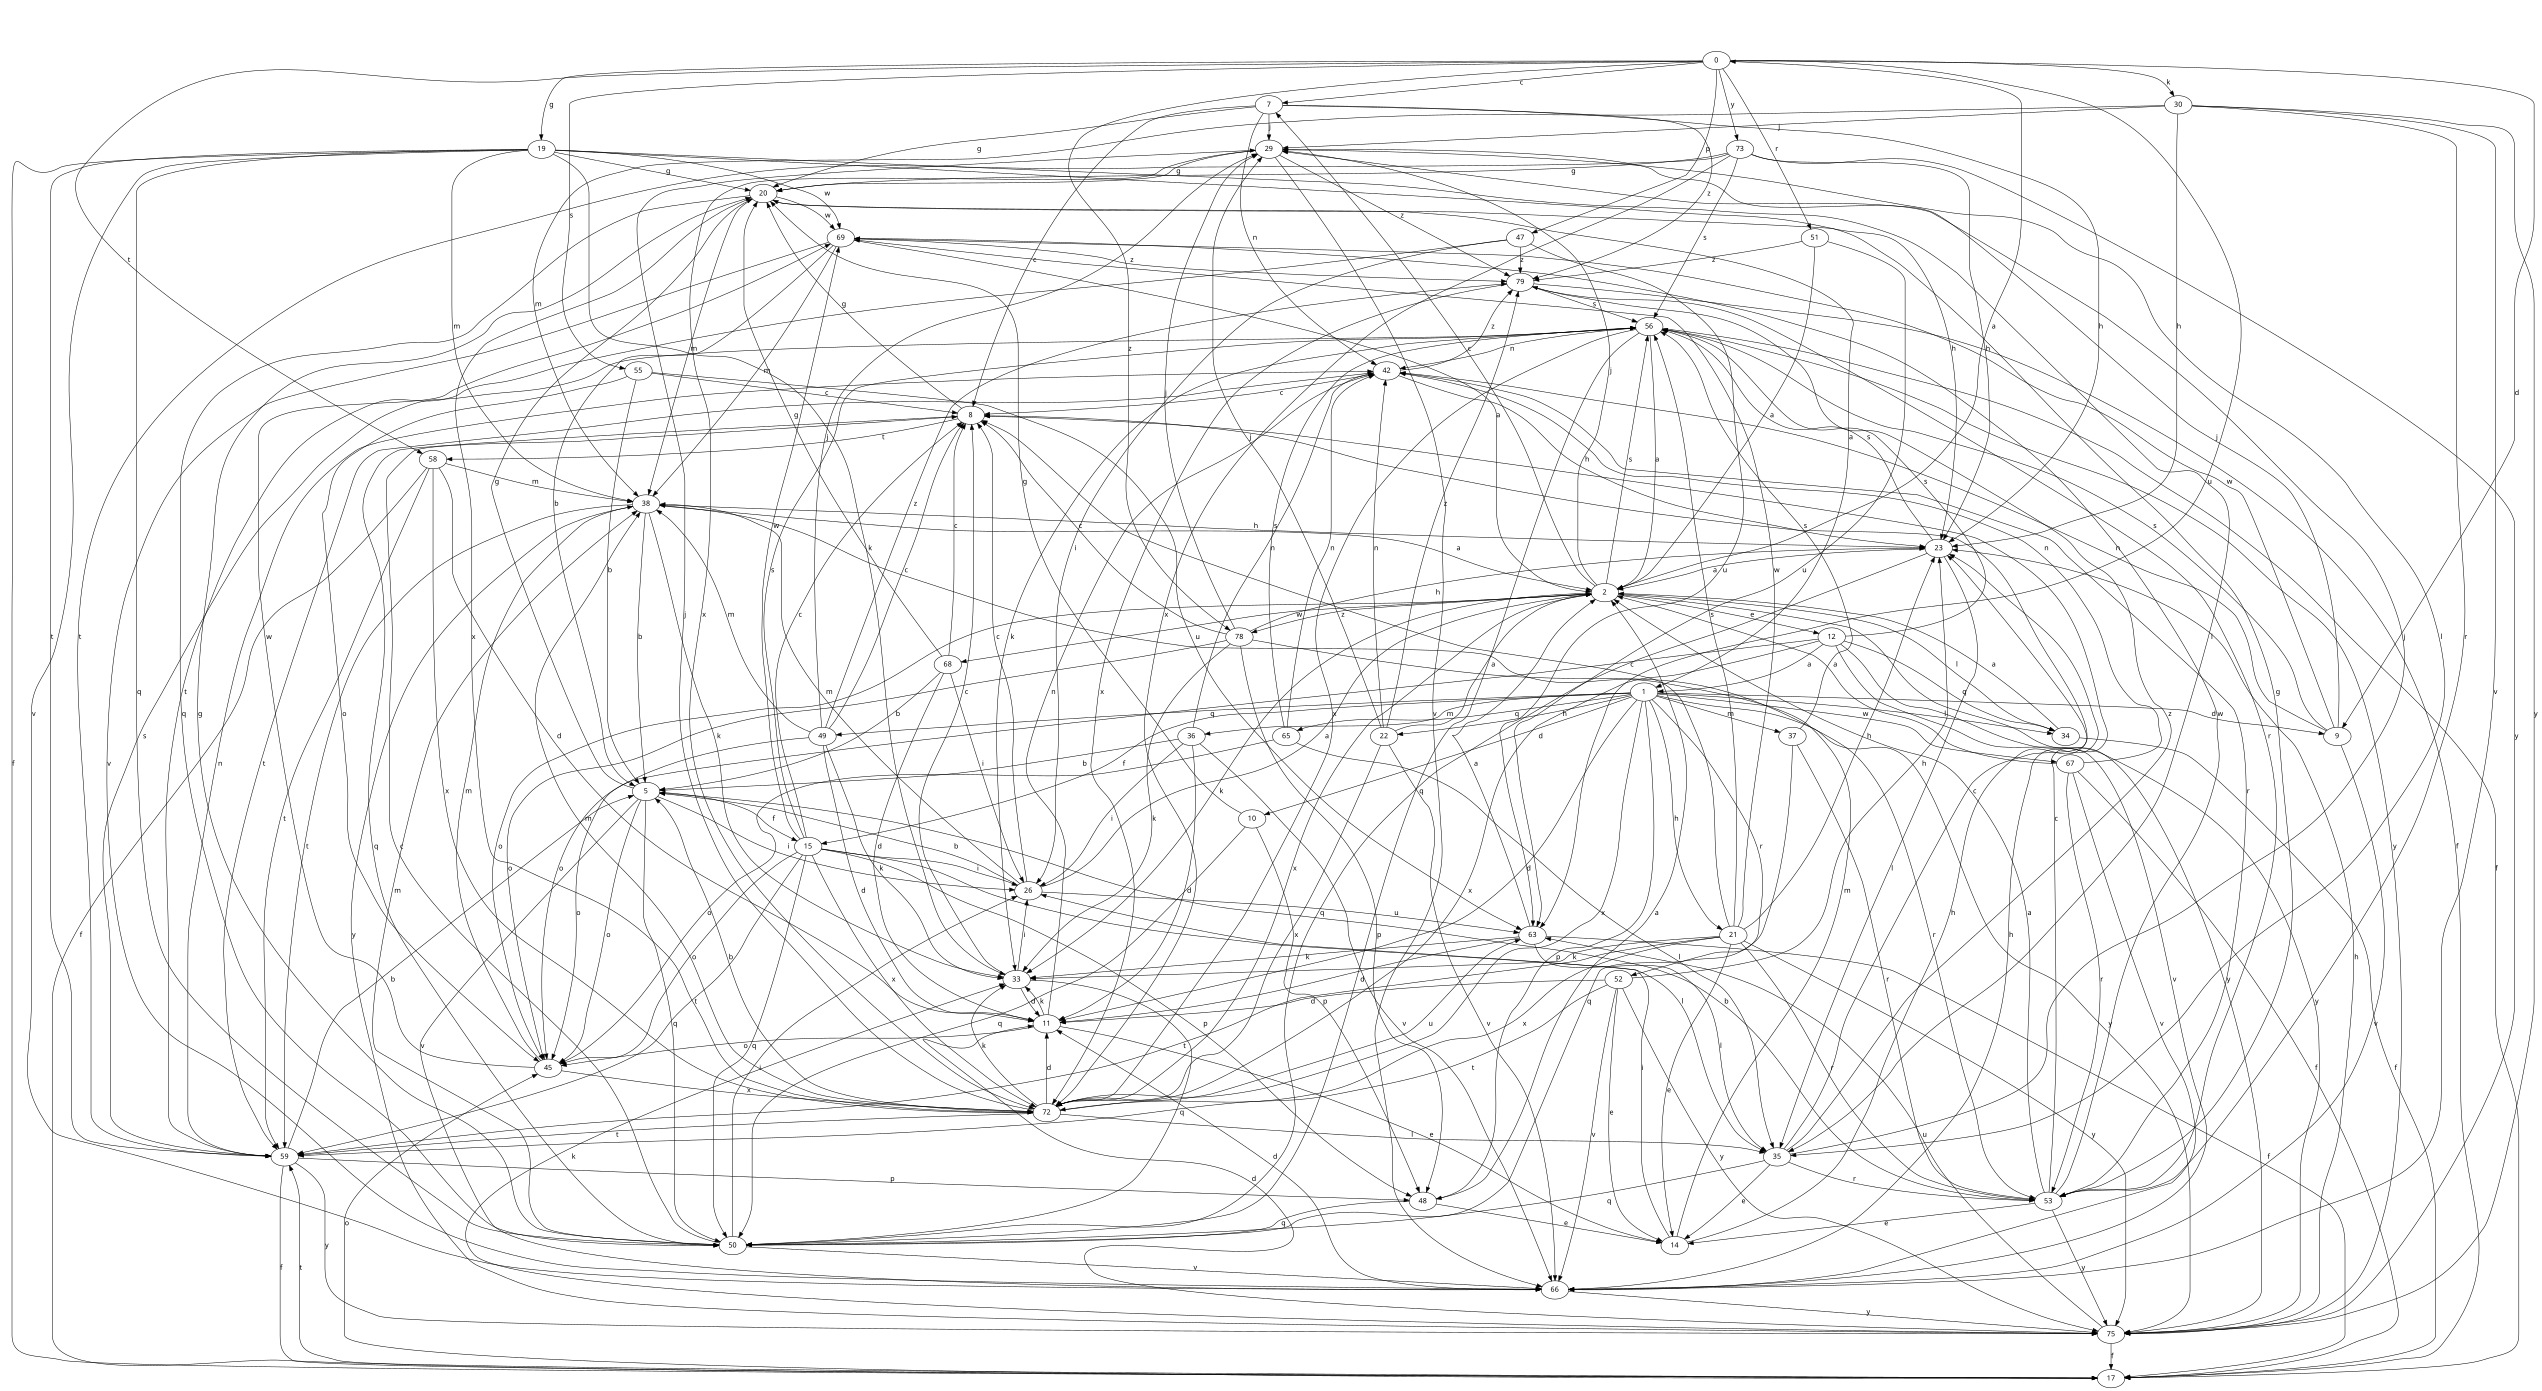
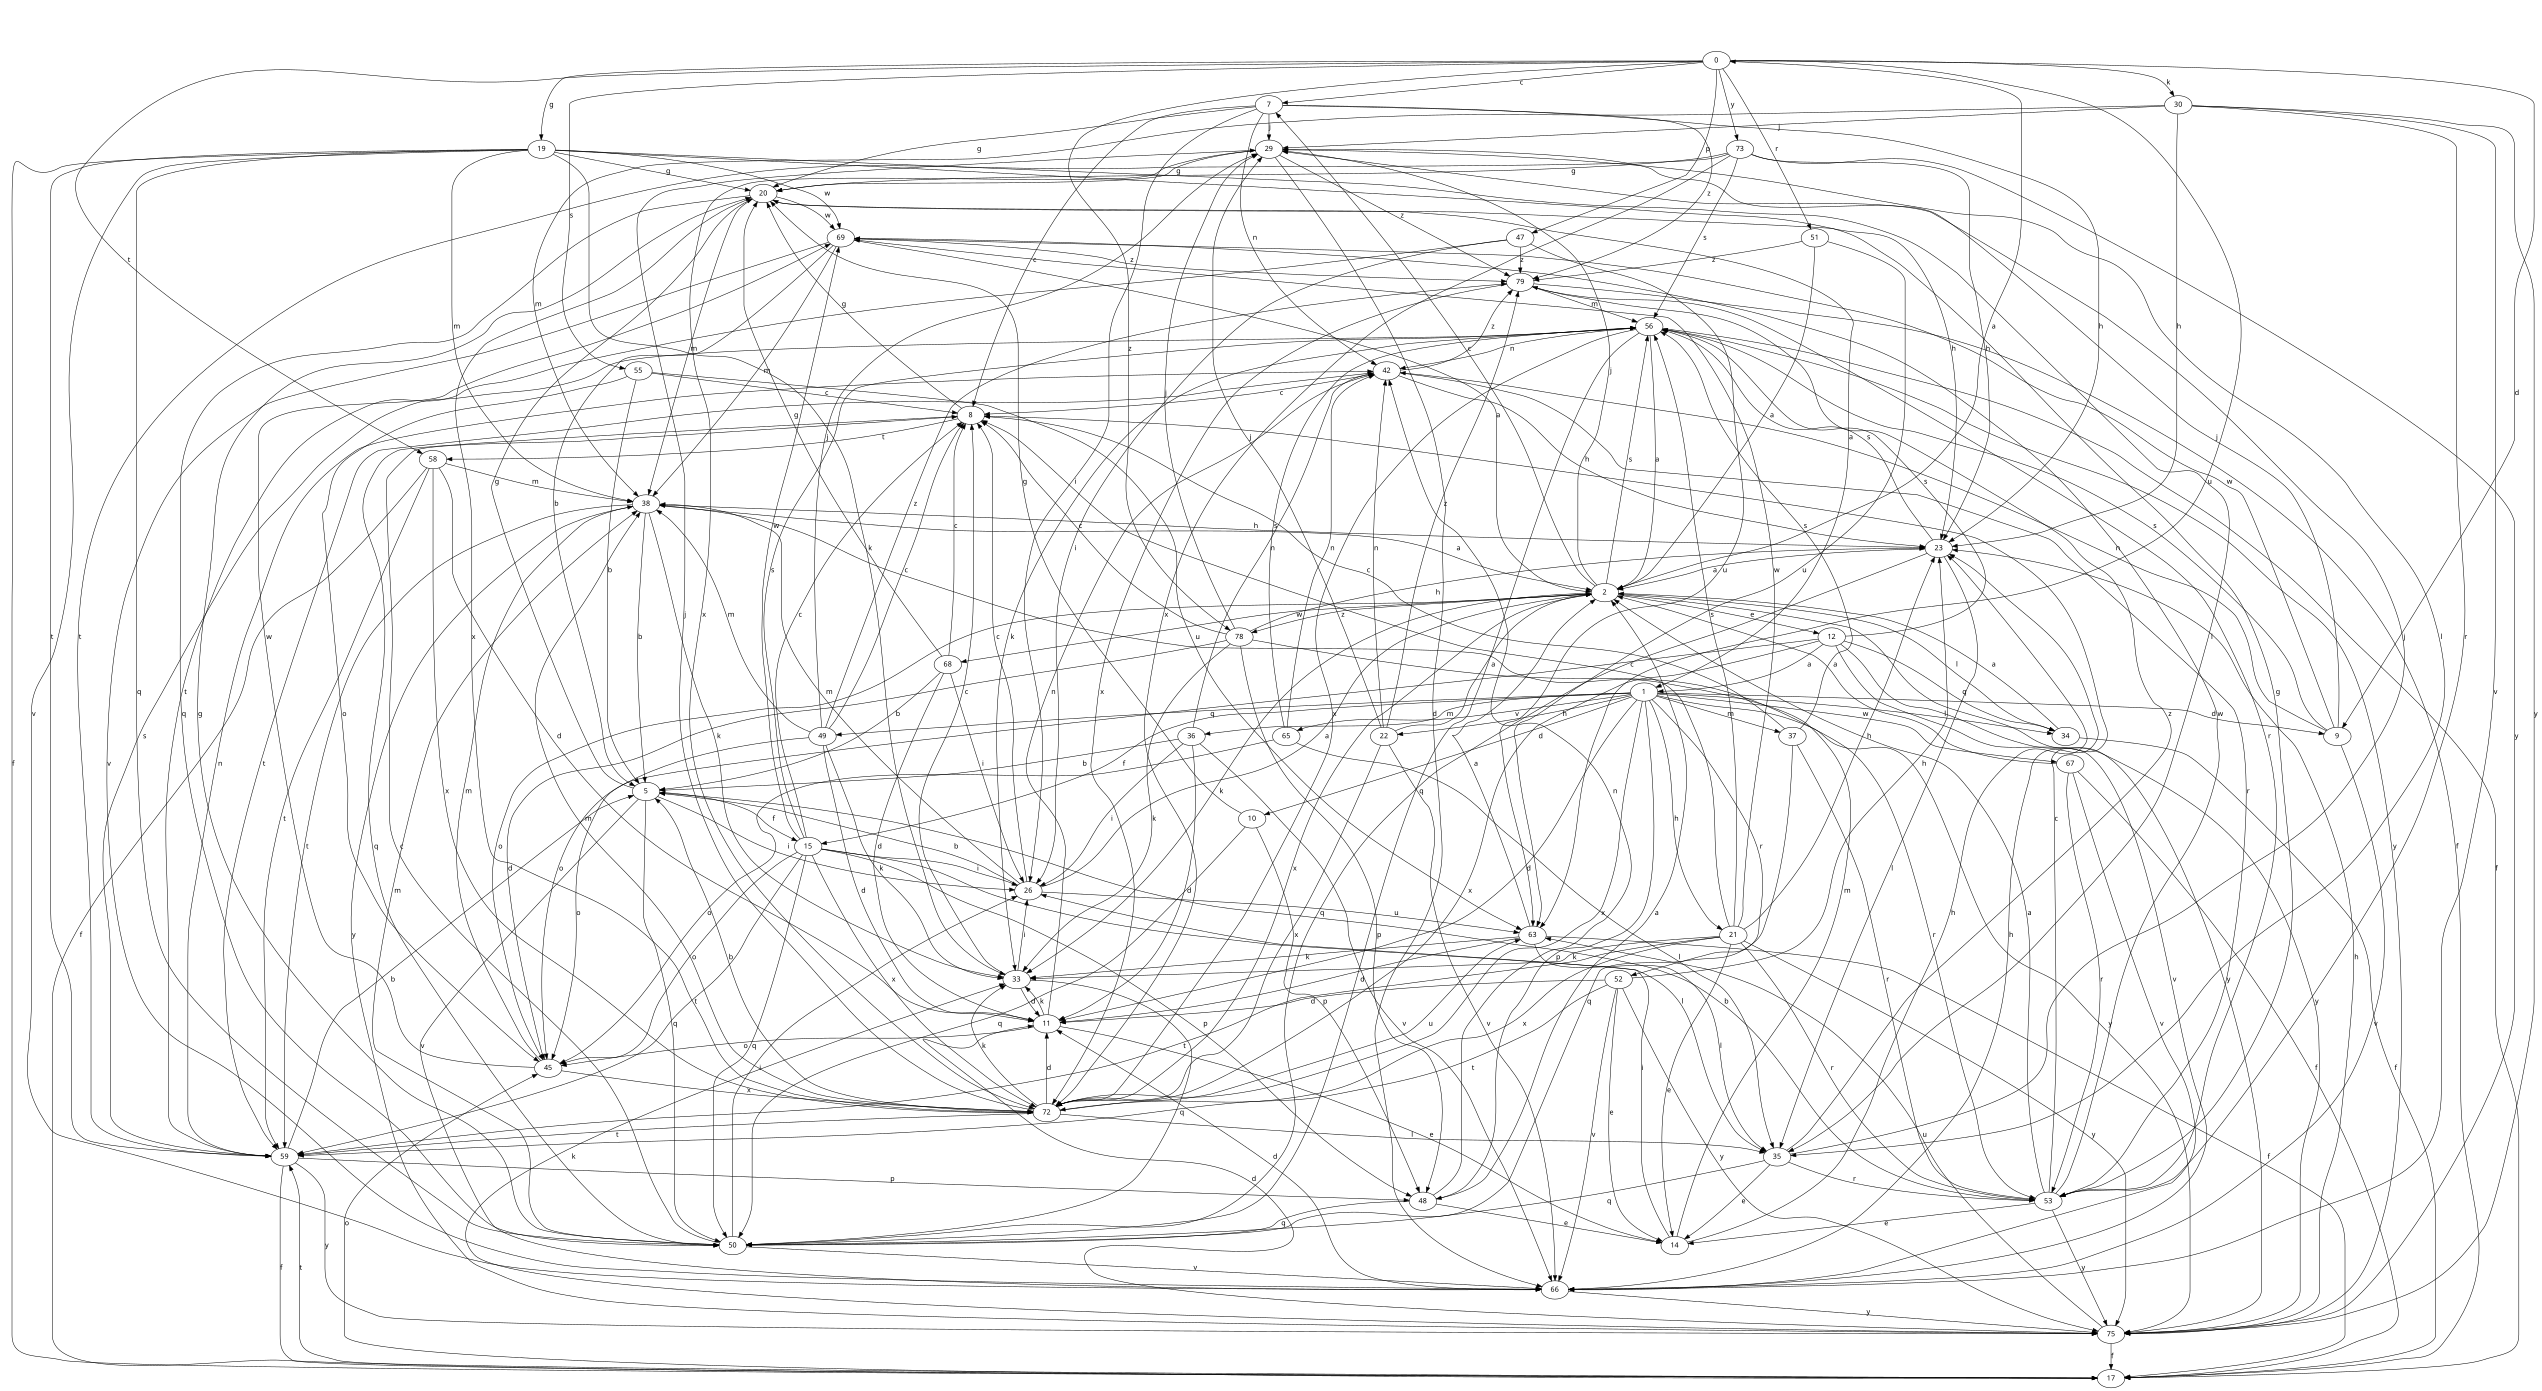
edge "79" -> "56": label "s" -> "m"
edge "7" -> "26": added, label "i"
edge "67" -> "42": now "48" -> "42"
edge "35" -> "8": now "37" -> "8"
edge "29" -> "66": label "v" -> "d"
edge "1" -> "65": label "q" -> "v"
edge "78" -> "45": label "o" -> "d"
edge "5" -> "45": removed, label "o"
